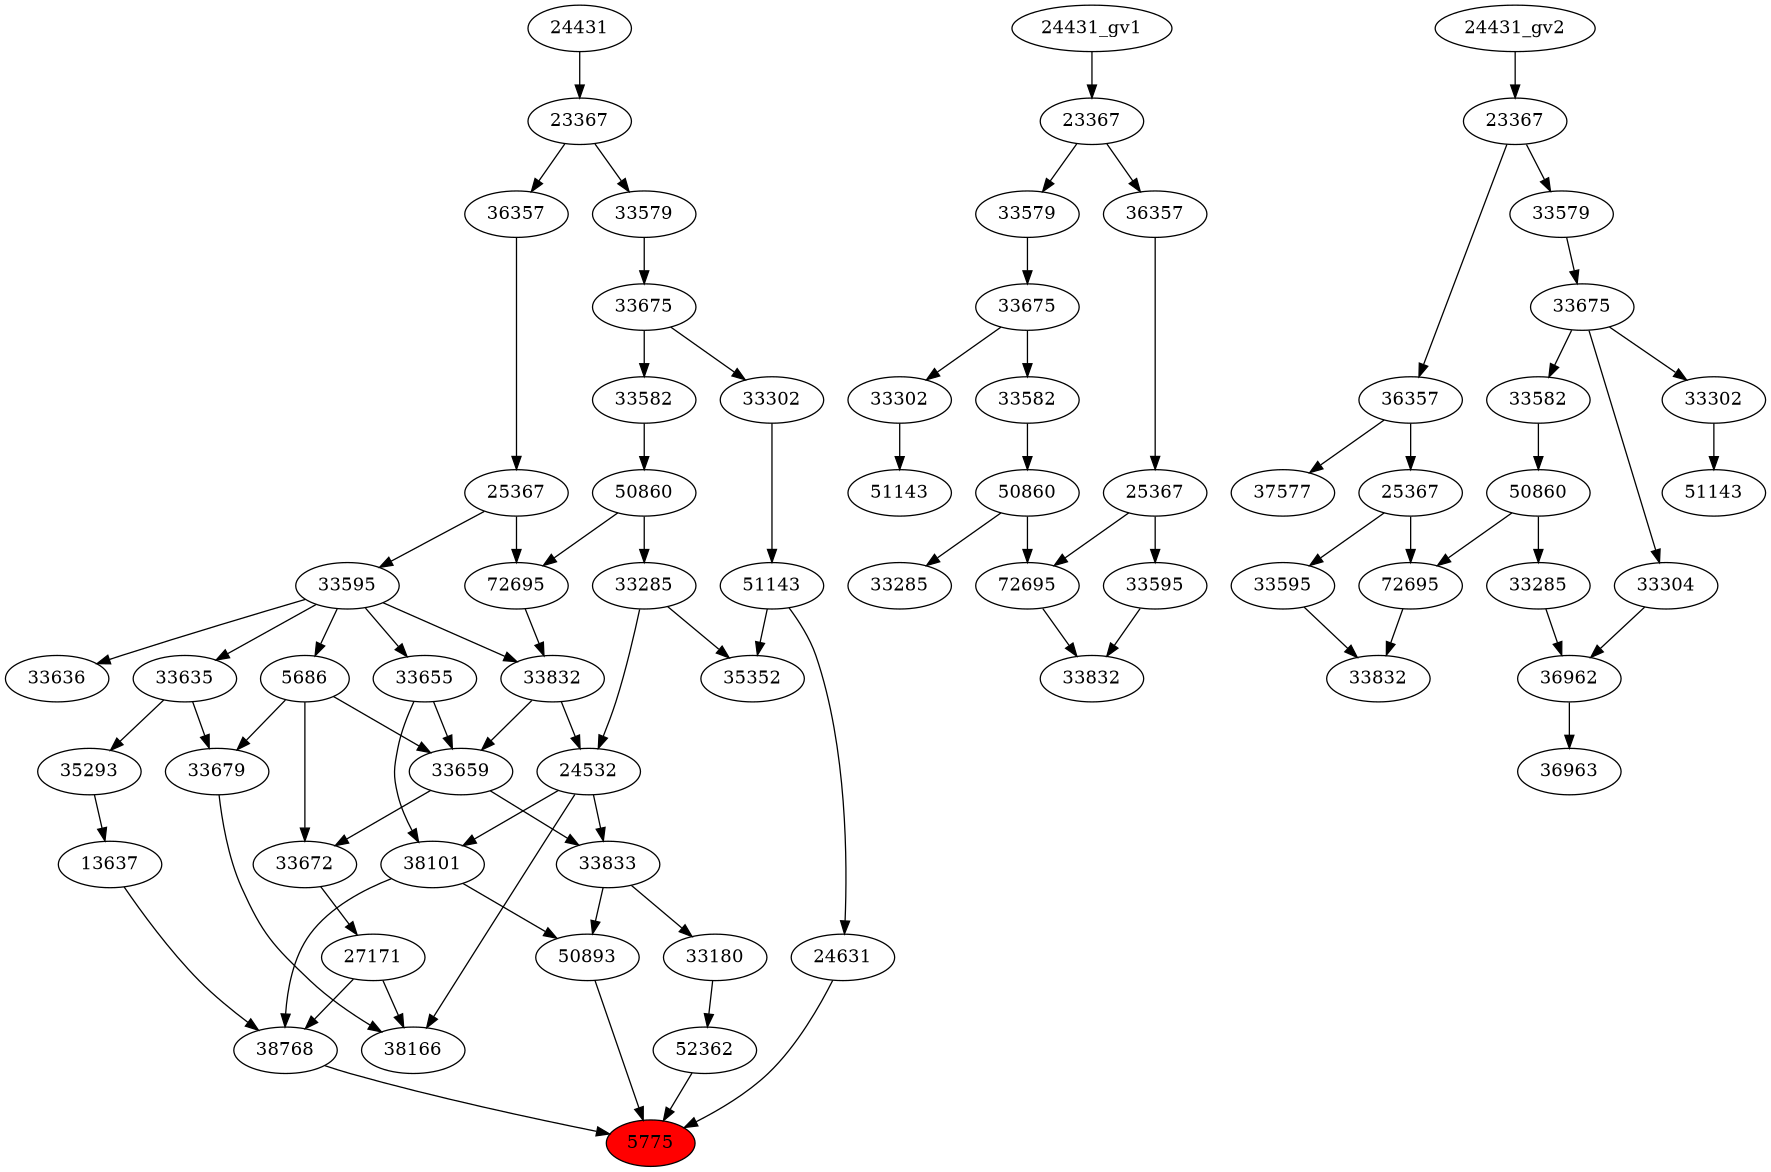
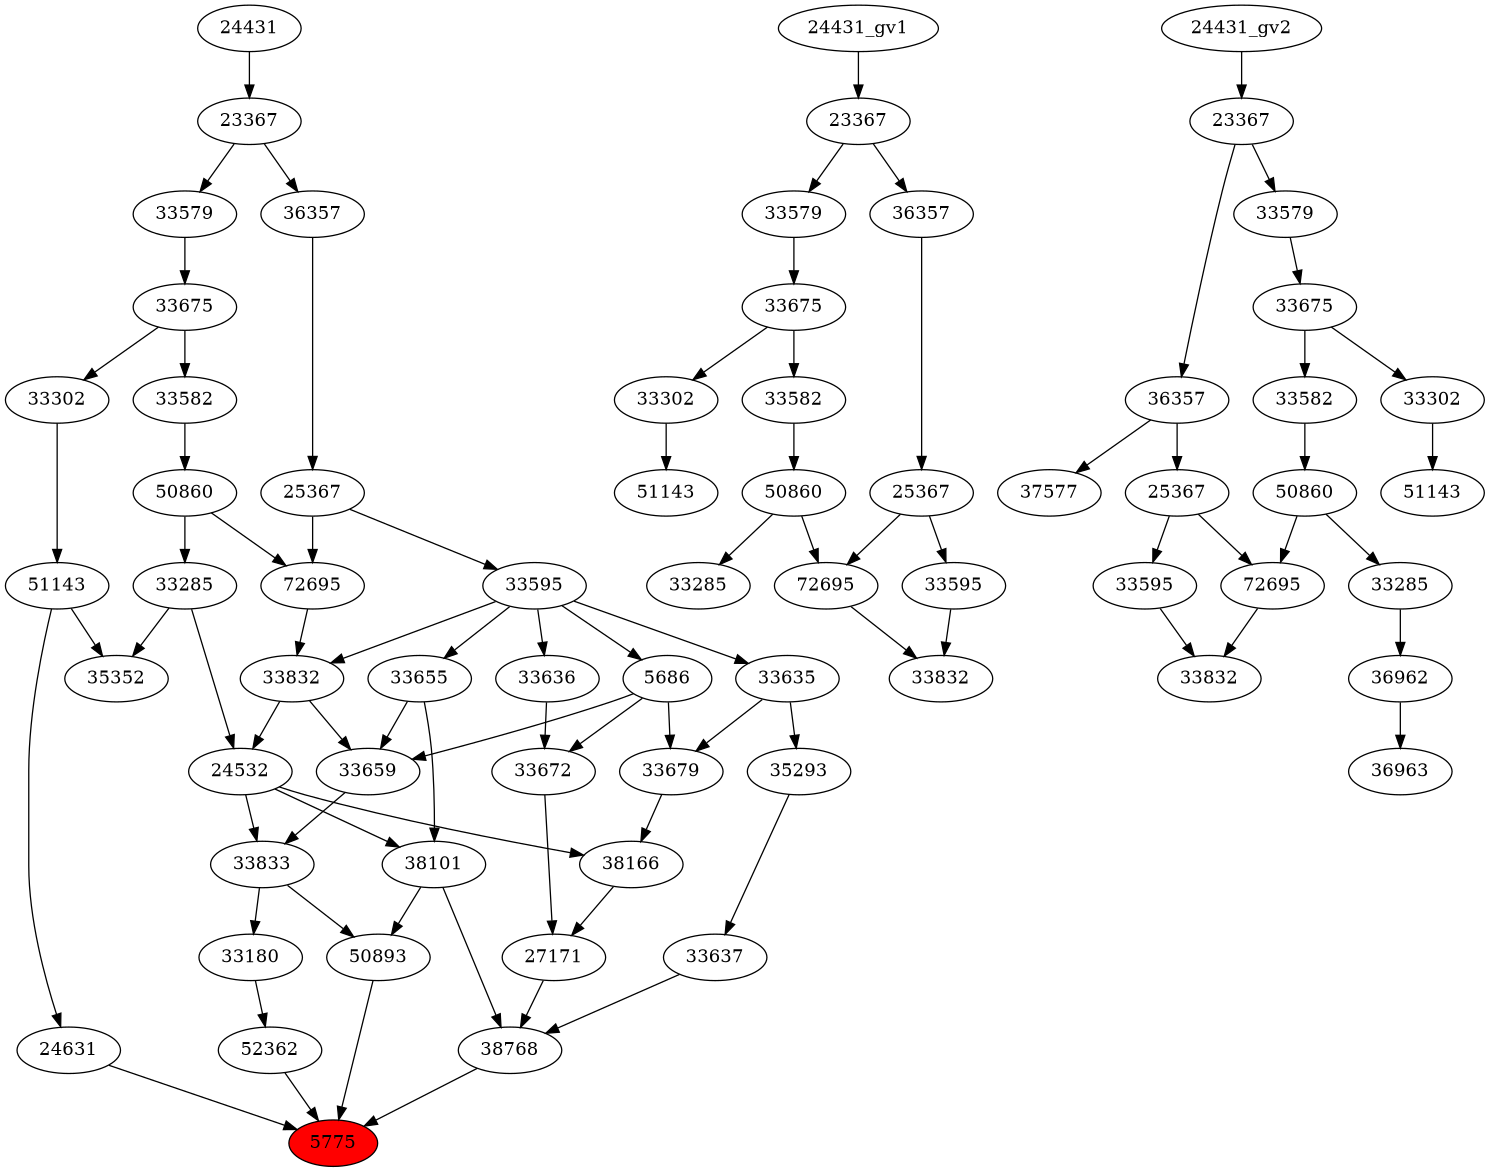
node "33304": removed
edge "33659" -> "33672": now "33636" -> "33672"
node "13637": label "13637" -> "33637"
edge "27171" -> "38166": reversed
